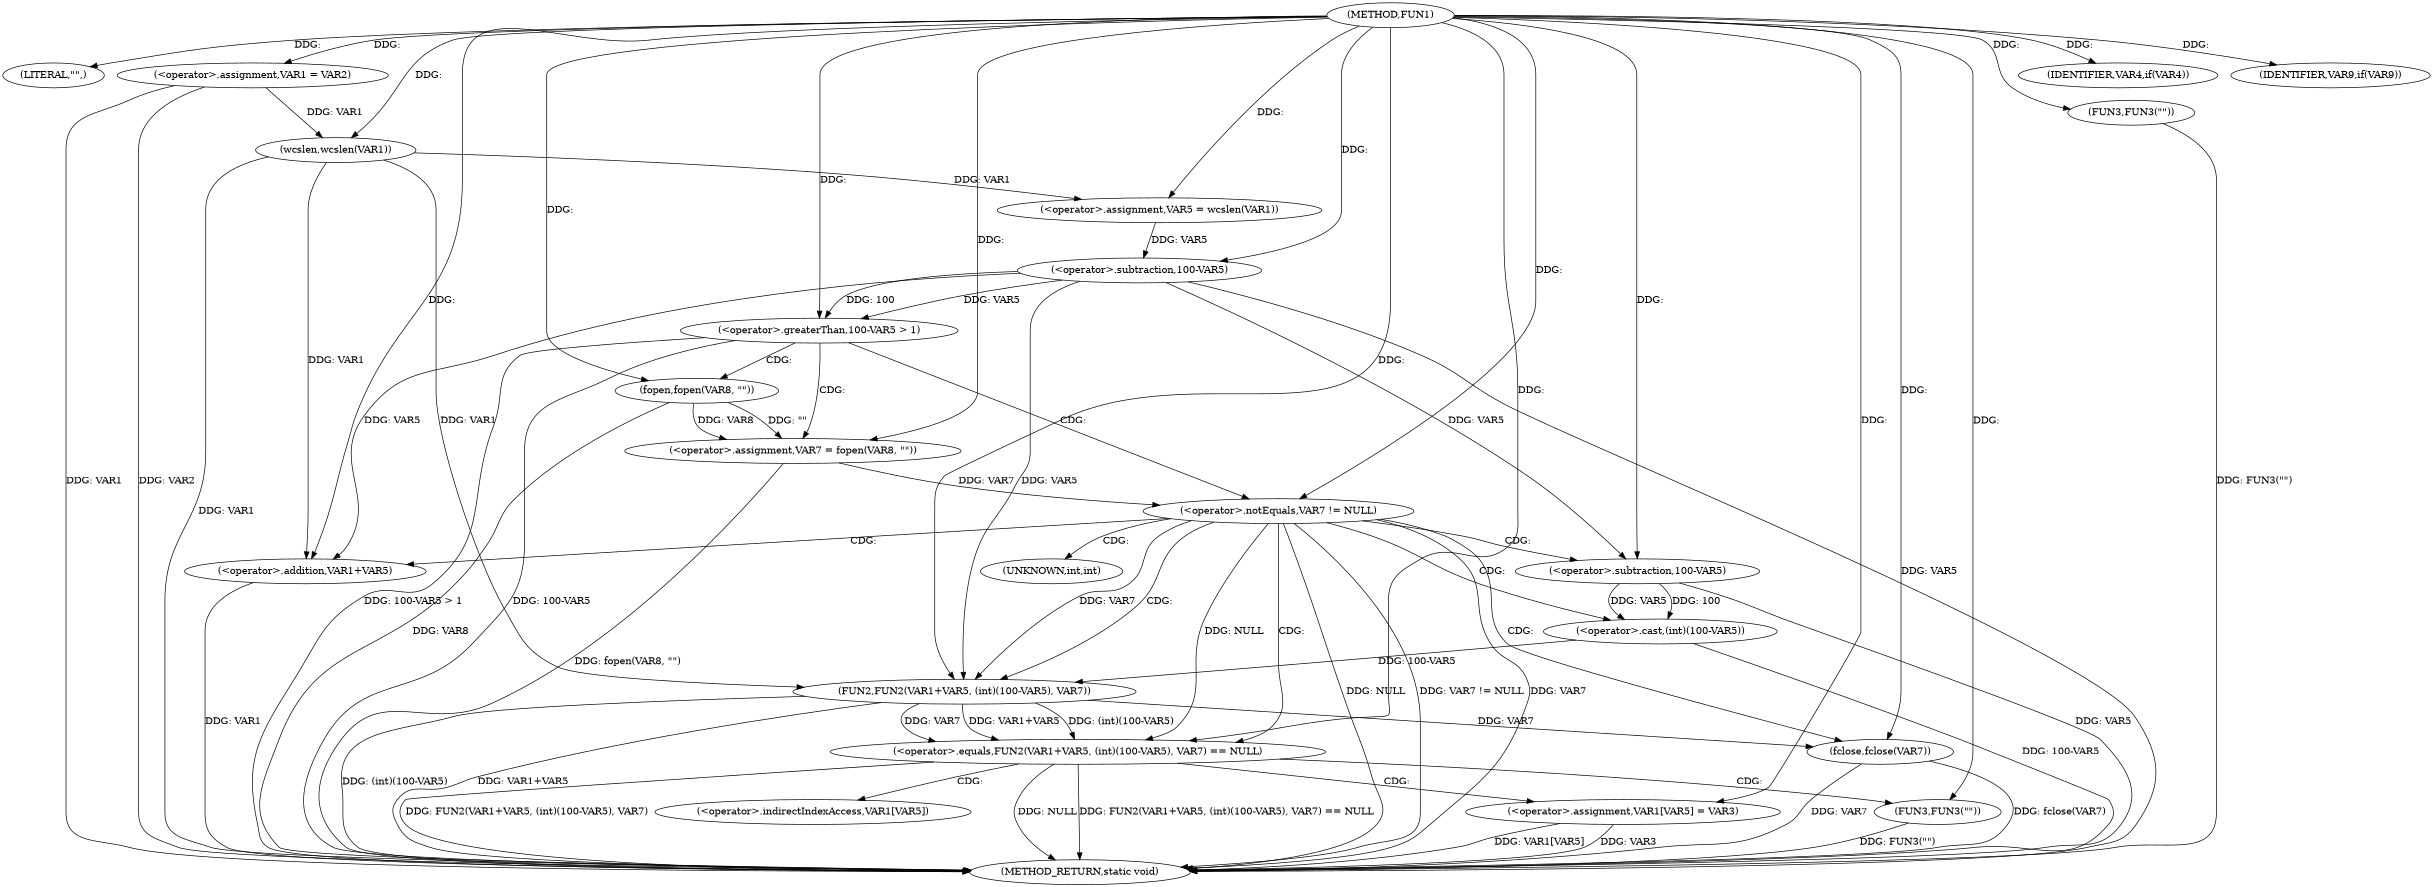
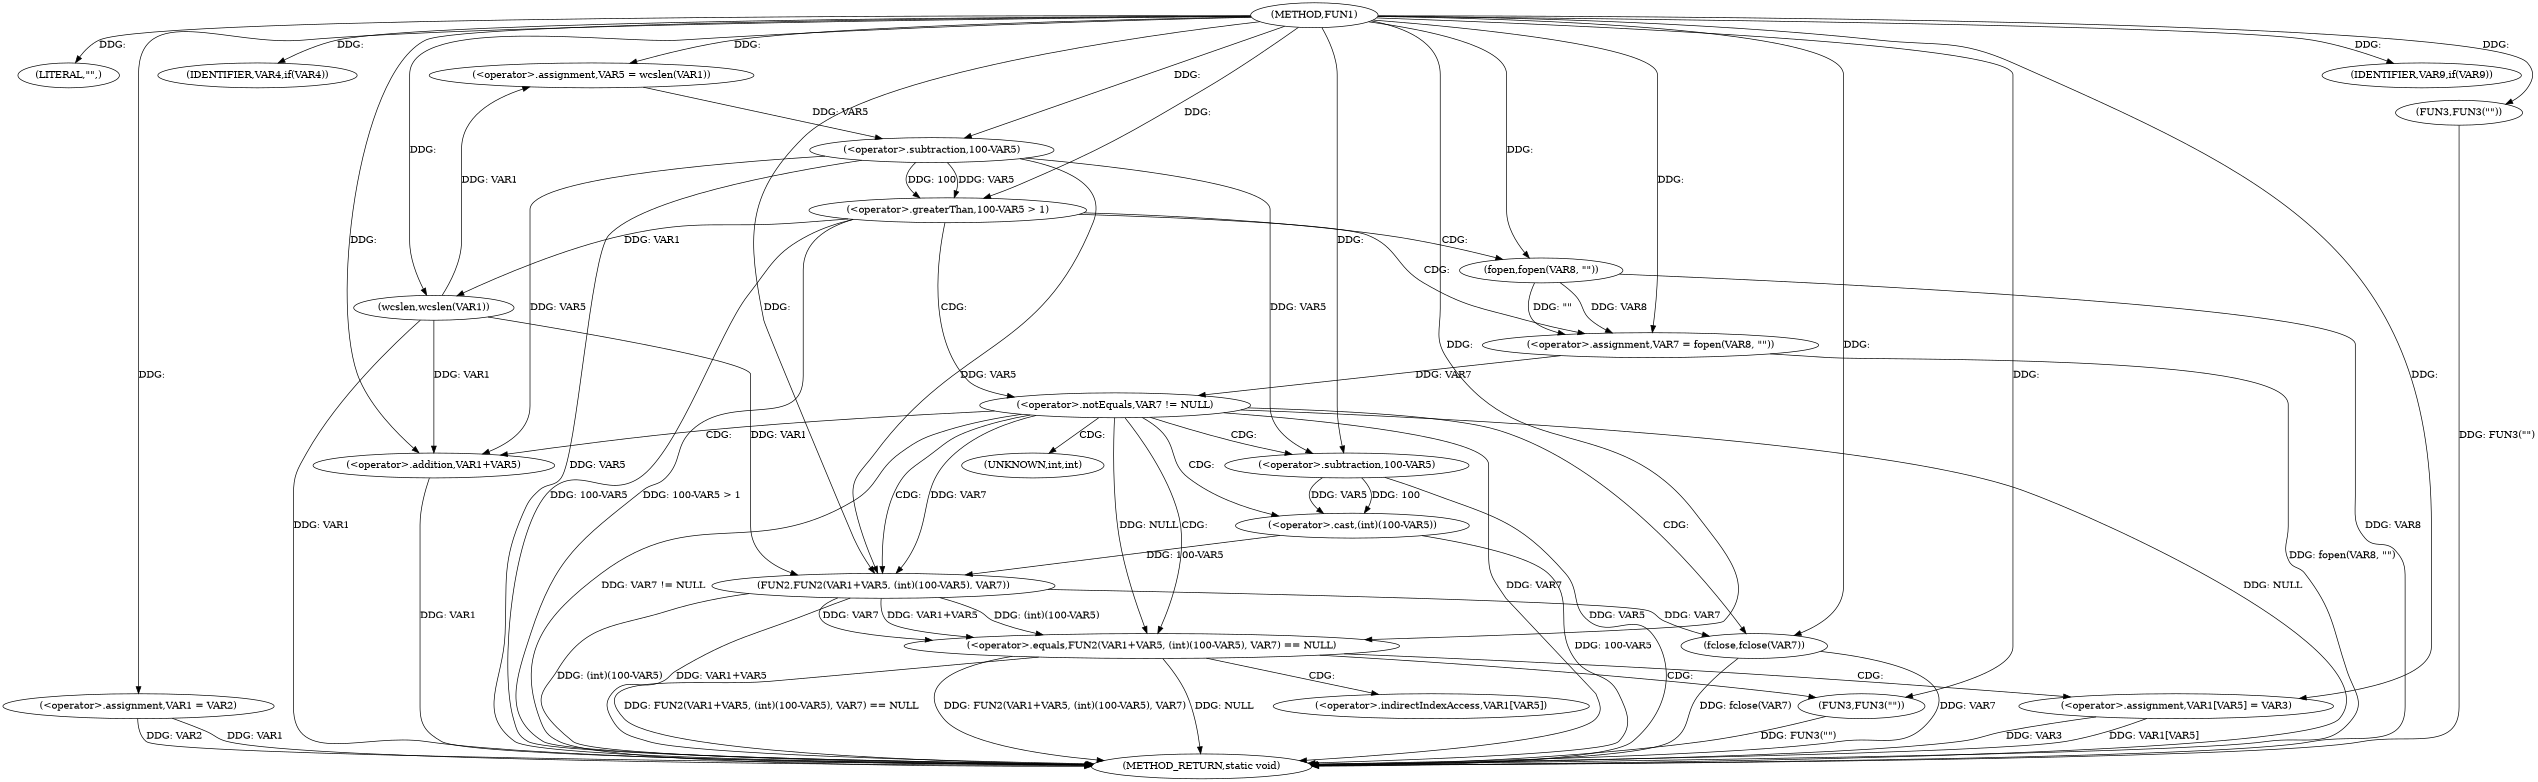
edge "(<operator>.assignment,VAR1 = VAR2)" -> "(wcslen,wcslen(VAR1))": now "(<operator>.greaterThan,100-VAR5 > 1)" -> "(wcslen,wcslen(VAR1))"
edge "(METHOD,FUN1)" -> "(<operator>.notEquals,VAR7 != NULL)": removed, label "DDG:"
